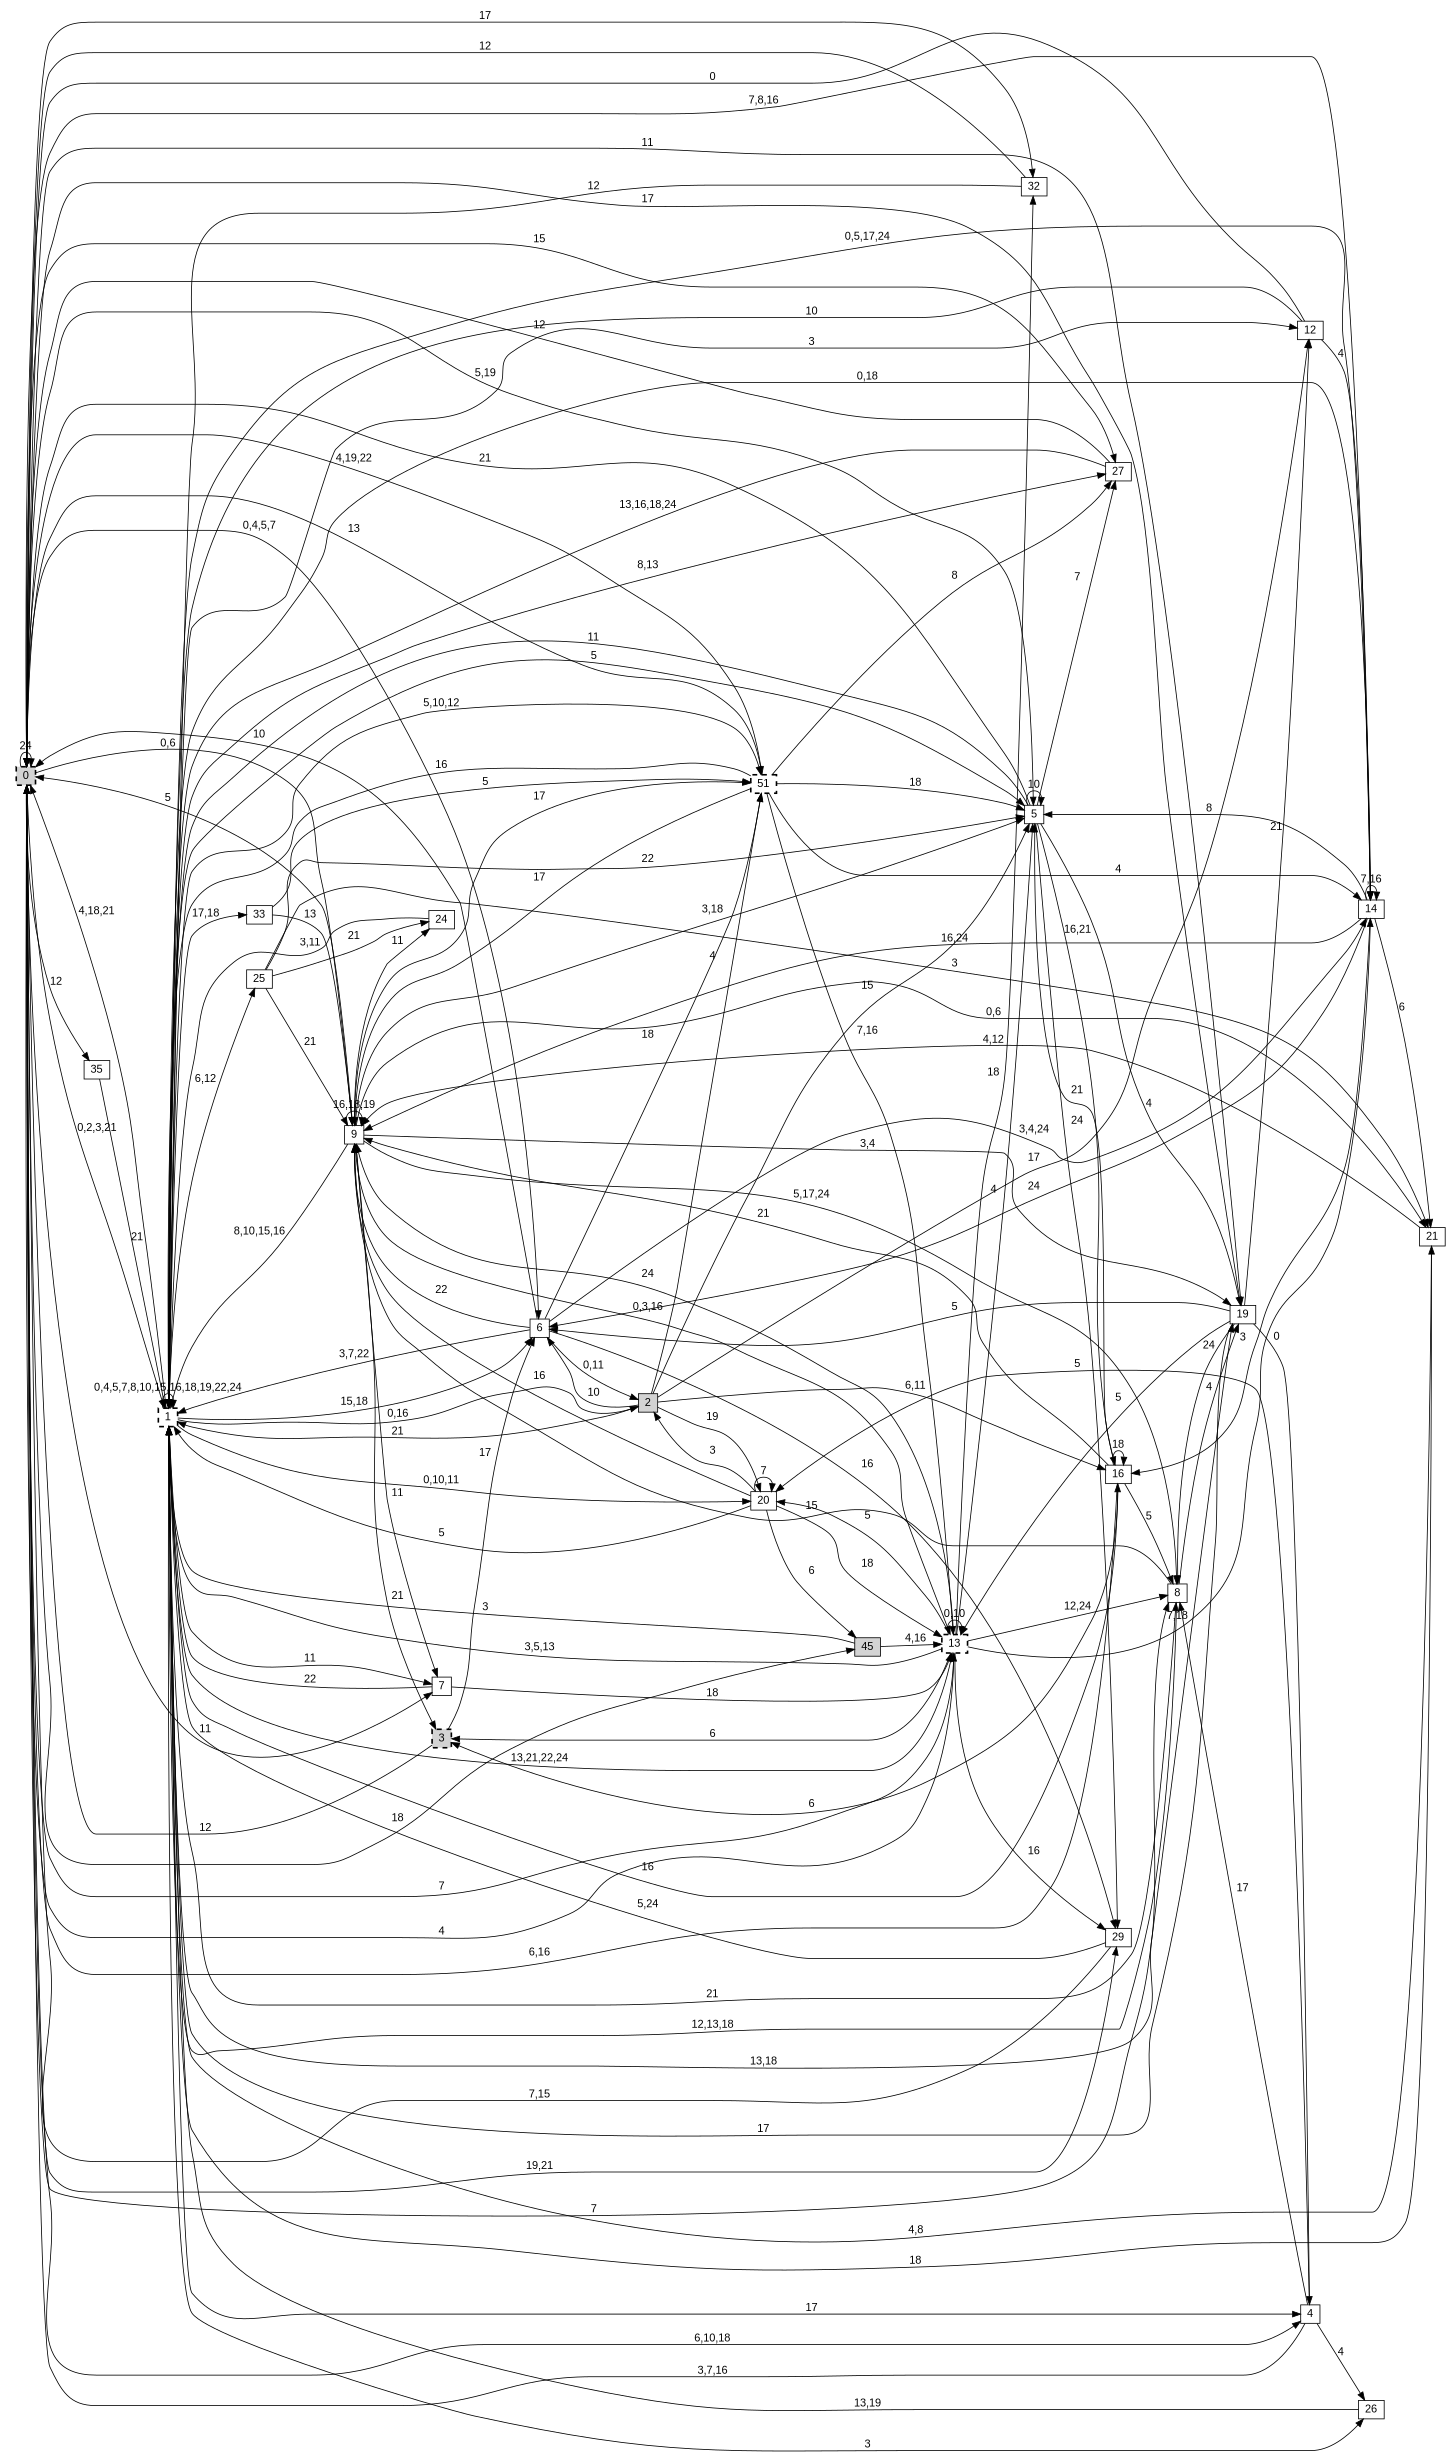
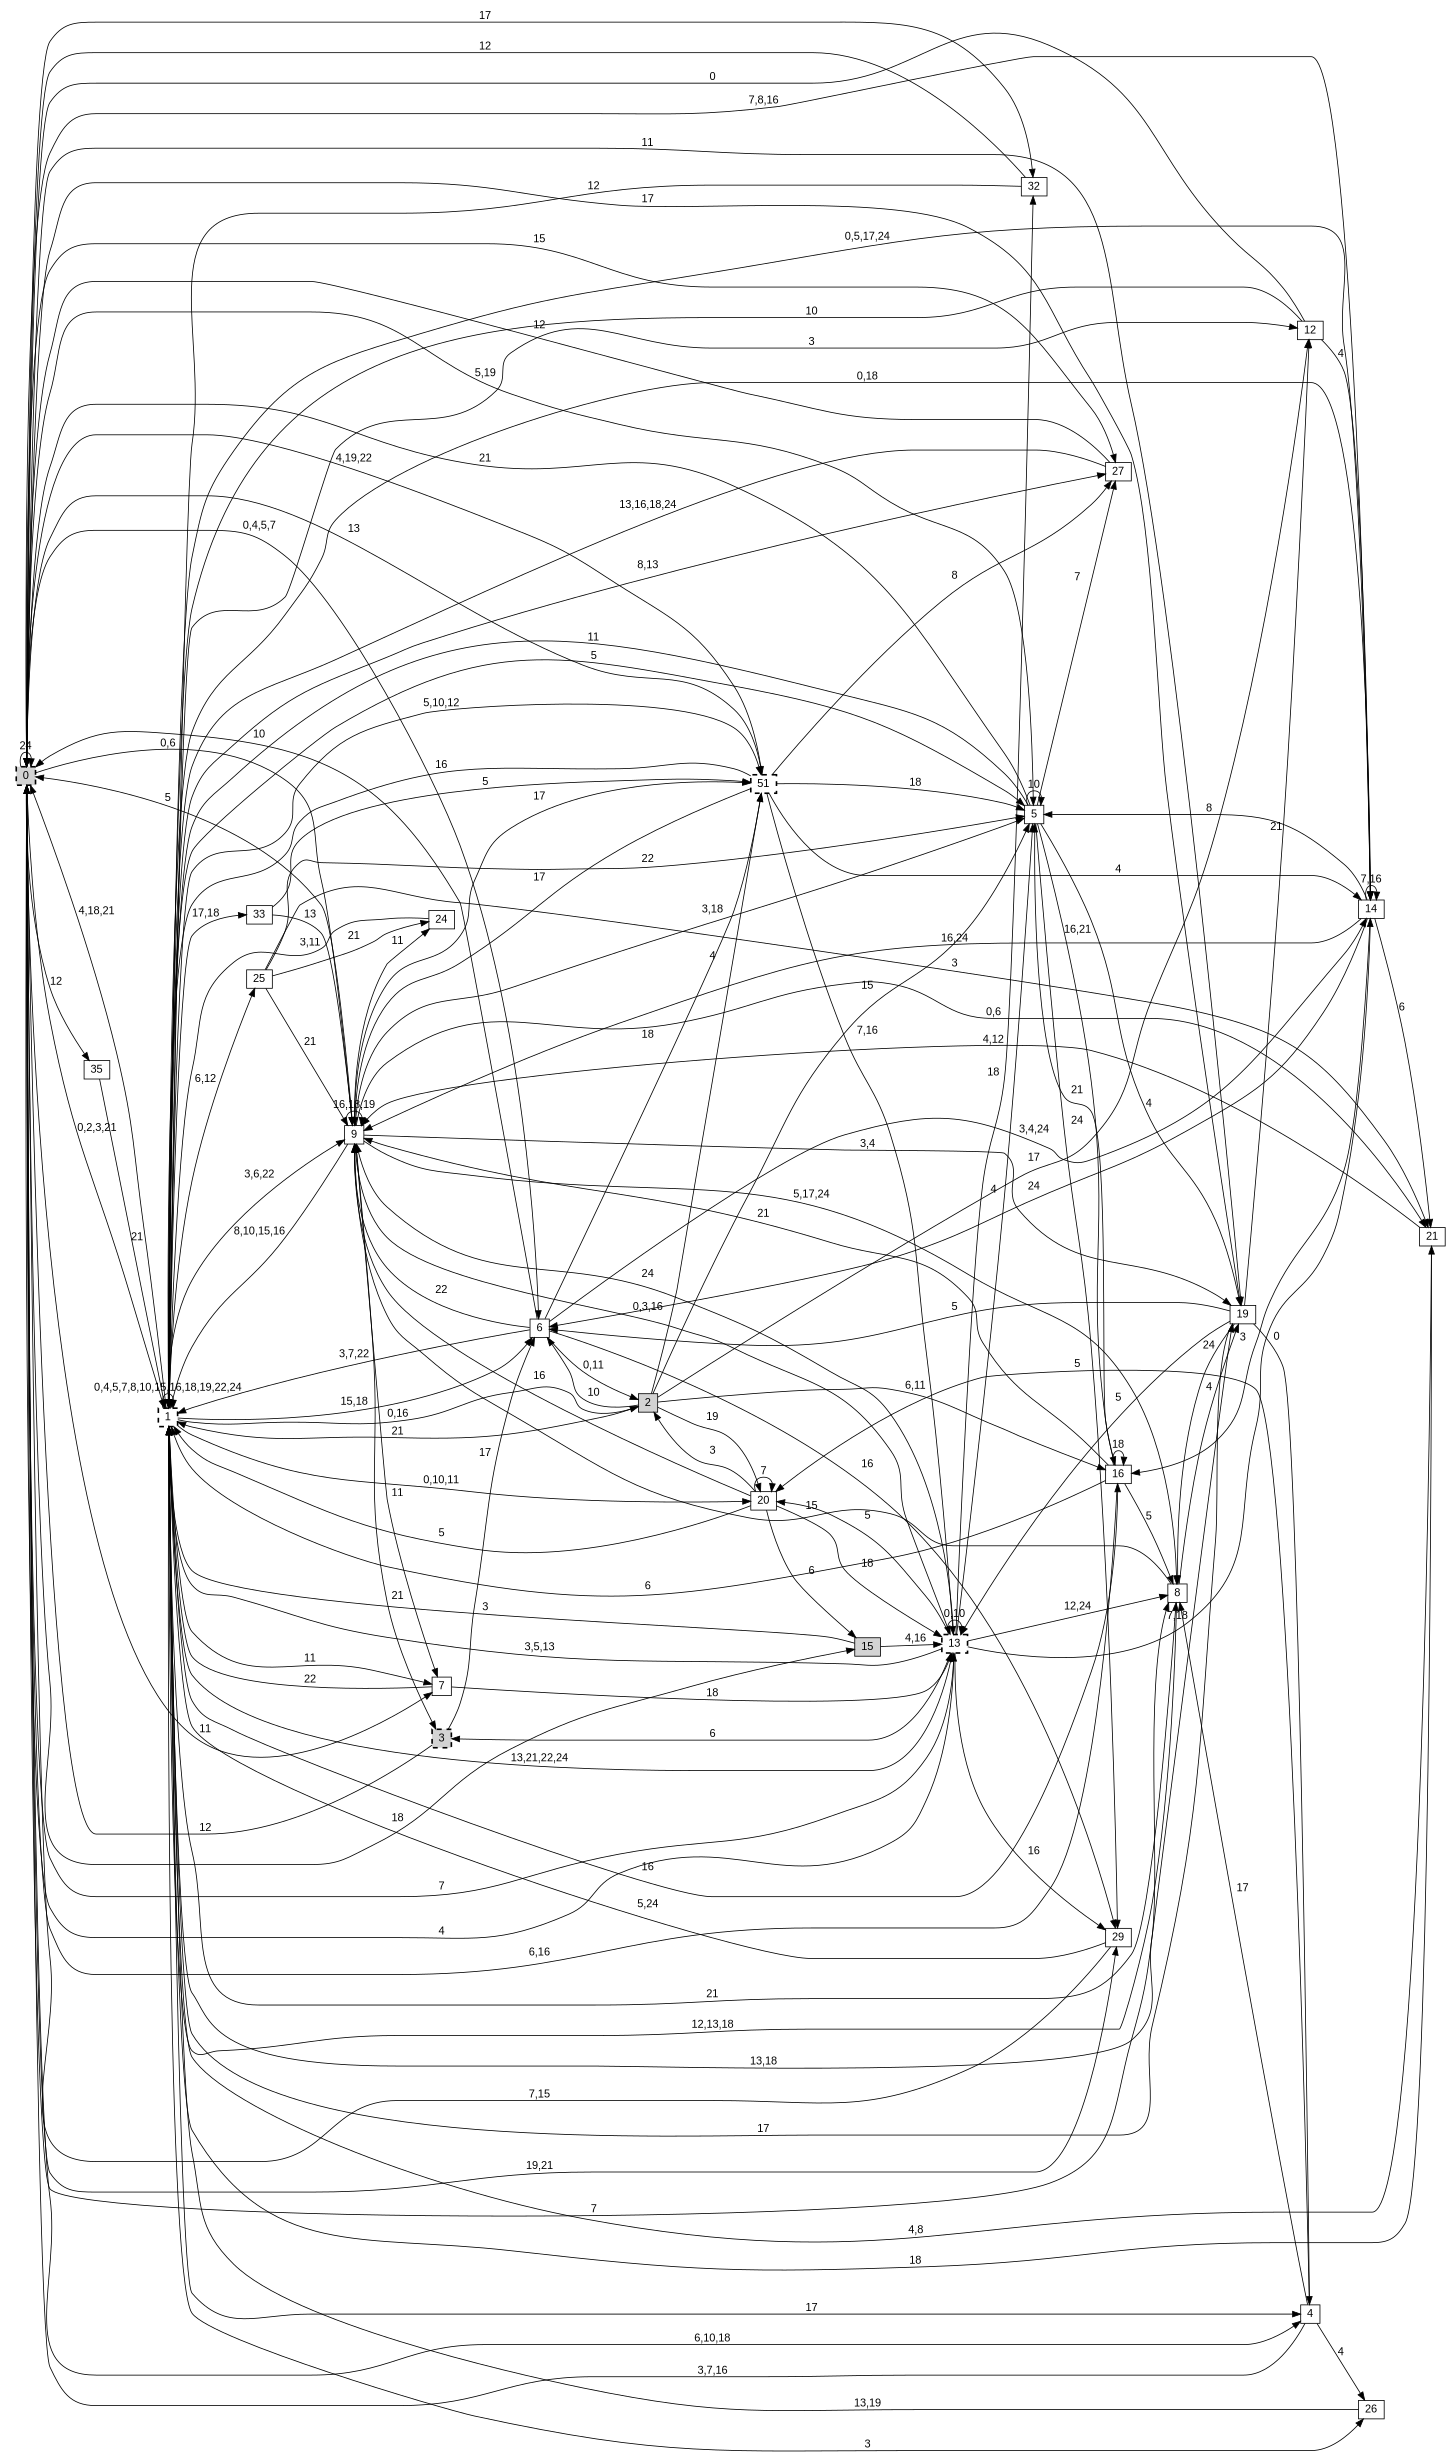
edge "1" -> "9": added, label "3,6,22"
node "45": label "45" -> "15"
edge "16" -> "3": now "16" -> "1"
